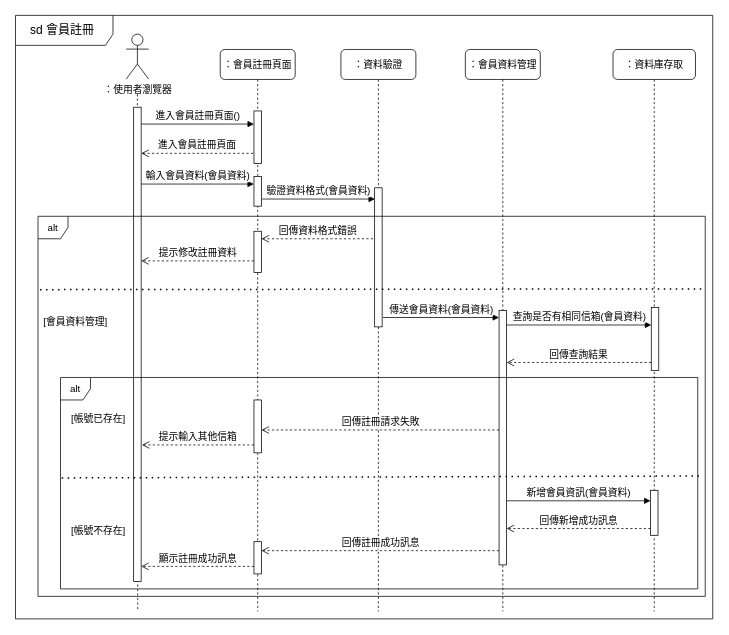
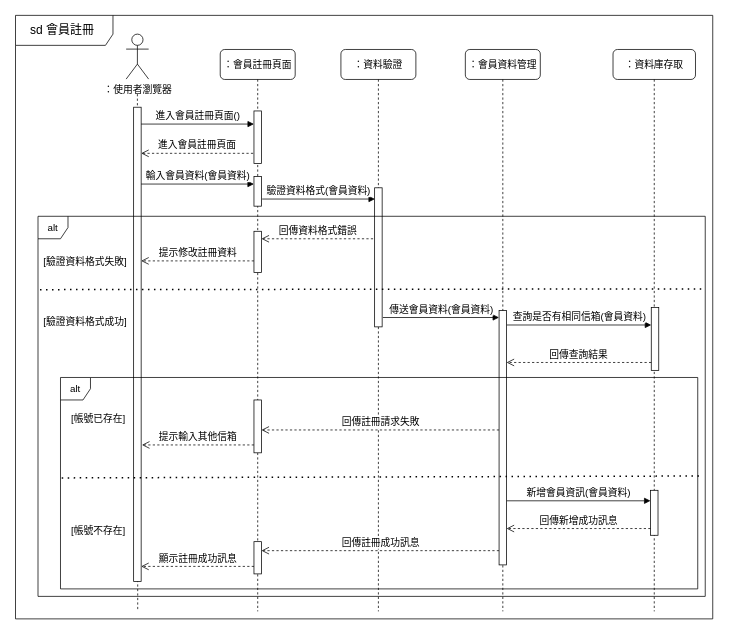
node "[驗證資料格式失敗]": added
node "[會員資料管理]": label "[會員資料管理]" -> "[驗證資料格式成功]"
